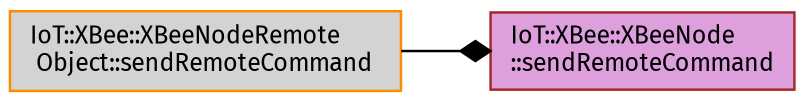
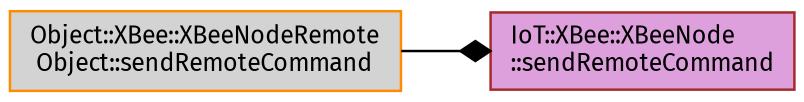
node "IoT::XBee::XBeeNodeRemote Object::sendRemoteCommand": label "IoT::XBee::XBeeNodeRemote Object::sendRemoteCommand" -> "Object::XBee::XBeeNodeRemote Object::sendRemoteCommand"
